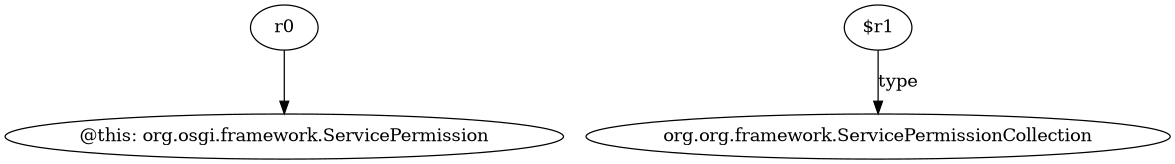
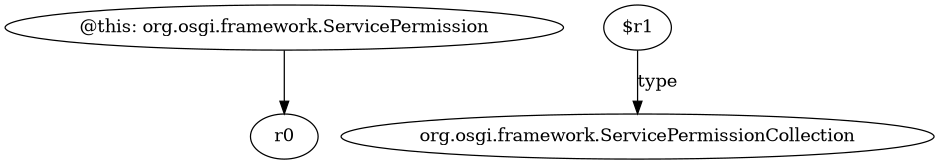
edge "r0" -> "@this: org.osgi.framework.ServicePermission": reversed
node "org.org.framework.ServicePermissionCollection": label "org.org.framework.ServicePermissionCollection" -> "org.osgi.framework.ServicePermissionCollection"
